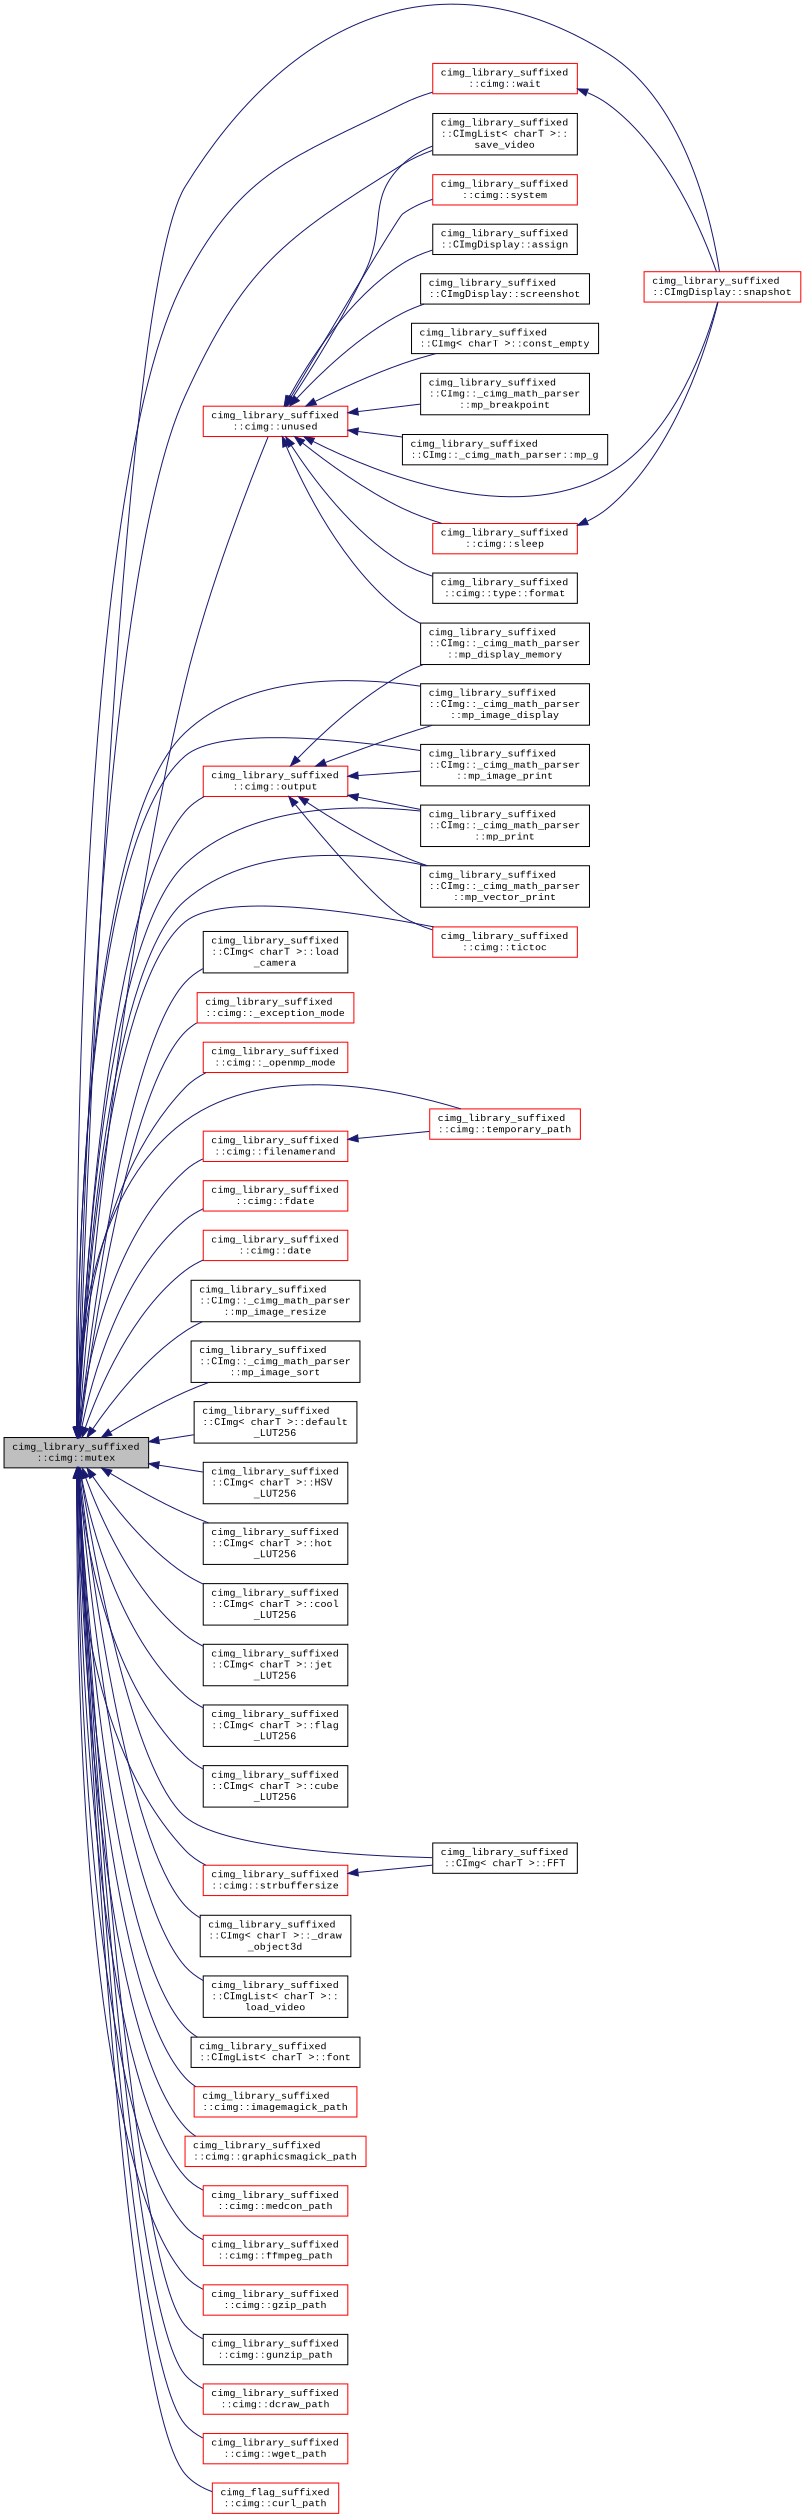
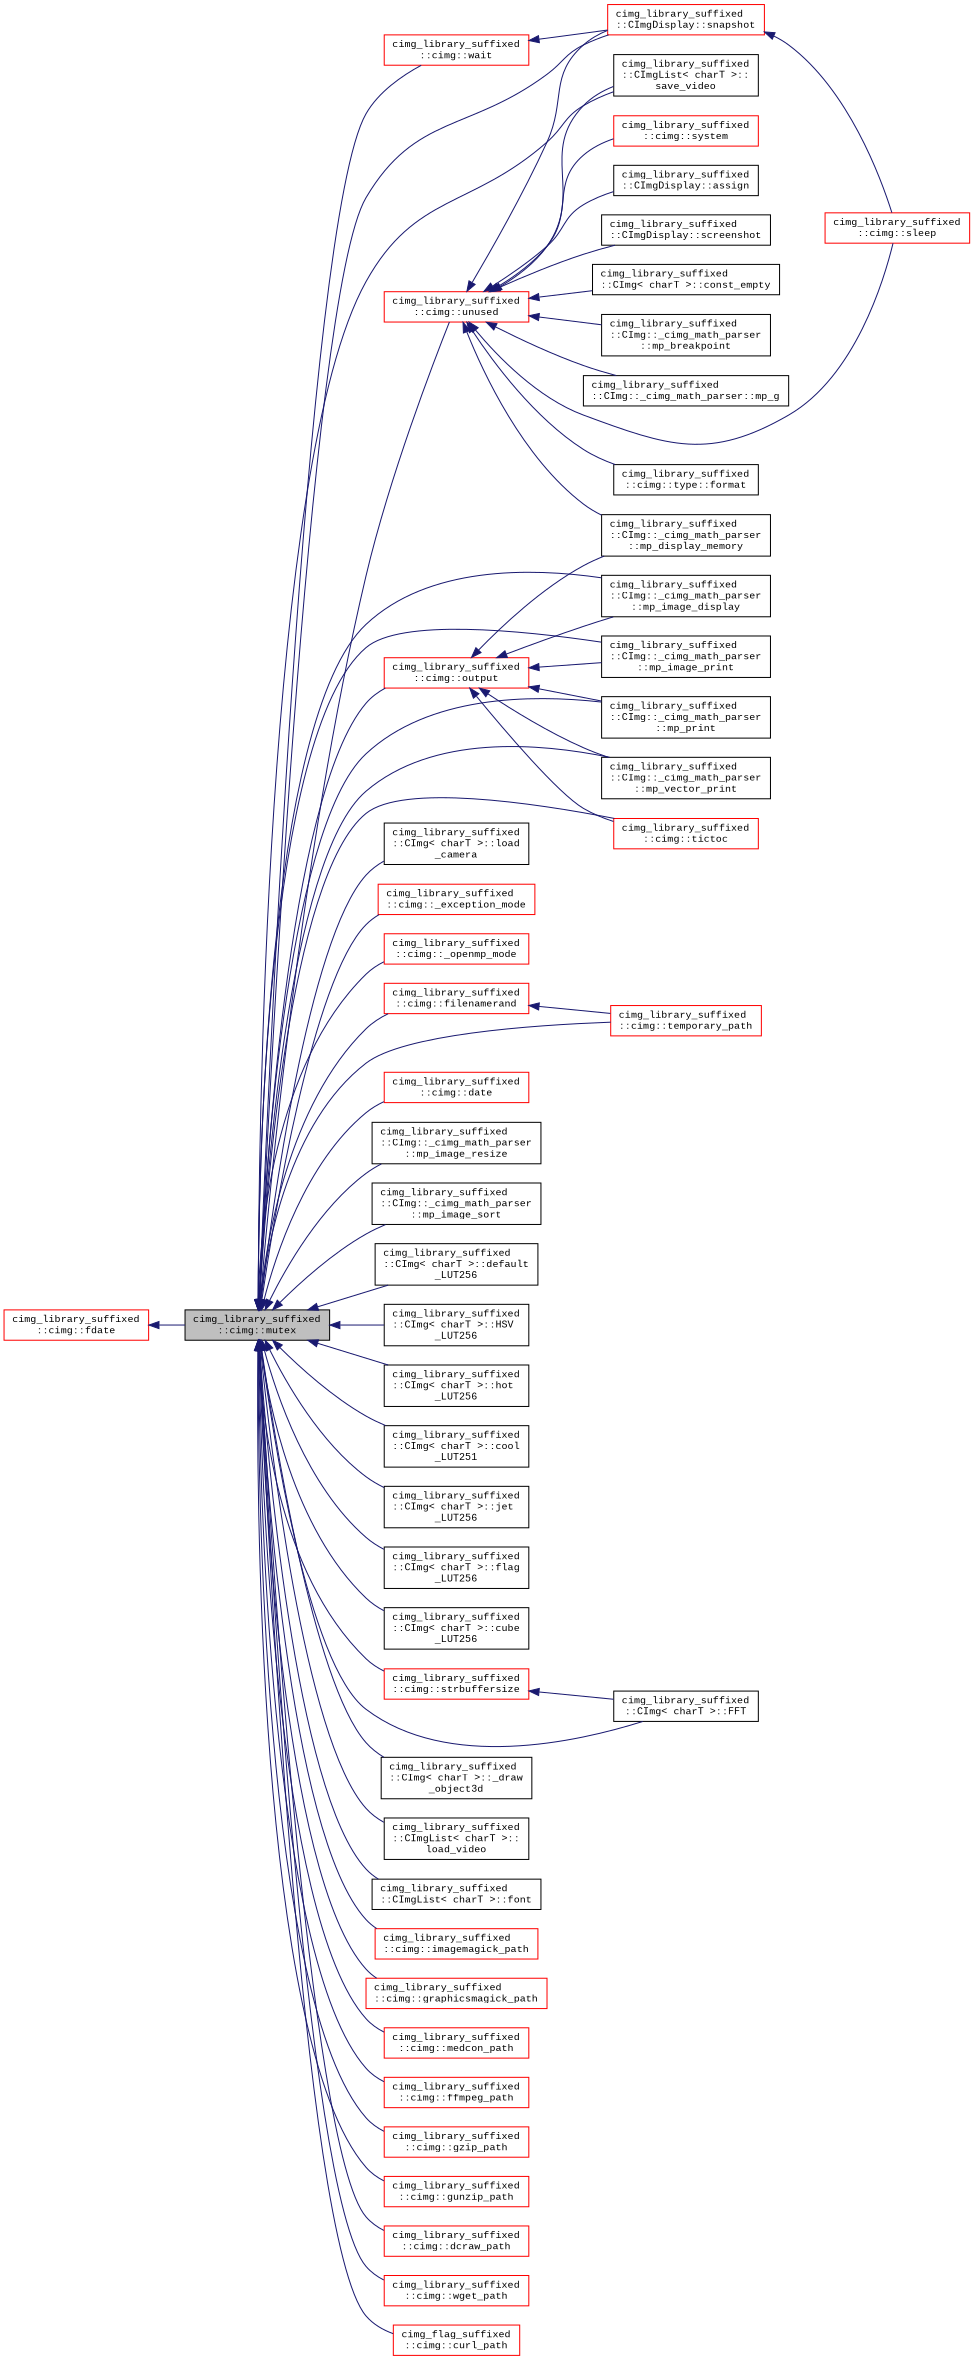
edge "cimg_library_suffixed ::CImgDisplay::snapshot" -> "cimg_library_suffixed ::cimg::sleep": reversed
edge "cimg_library_suffixed ::cimg::fdate" -> "cimg_library_suffixed ::cimg::mutex": reversed
node "cimg_library_suffixed ::CImg< charT >::cool _LUT256": label "cimg_library_suffixed ::CImg< charT >::cool _LUT256" -> "cimg_library_suffixed ::CImg< charT >::cool _LUT251"
node "cimg_library_suffixed ::cimg::gunzip_path": color black -> red
